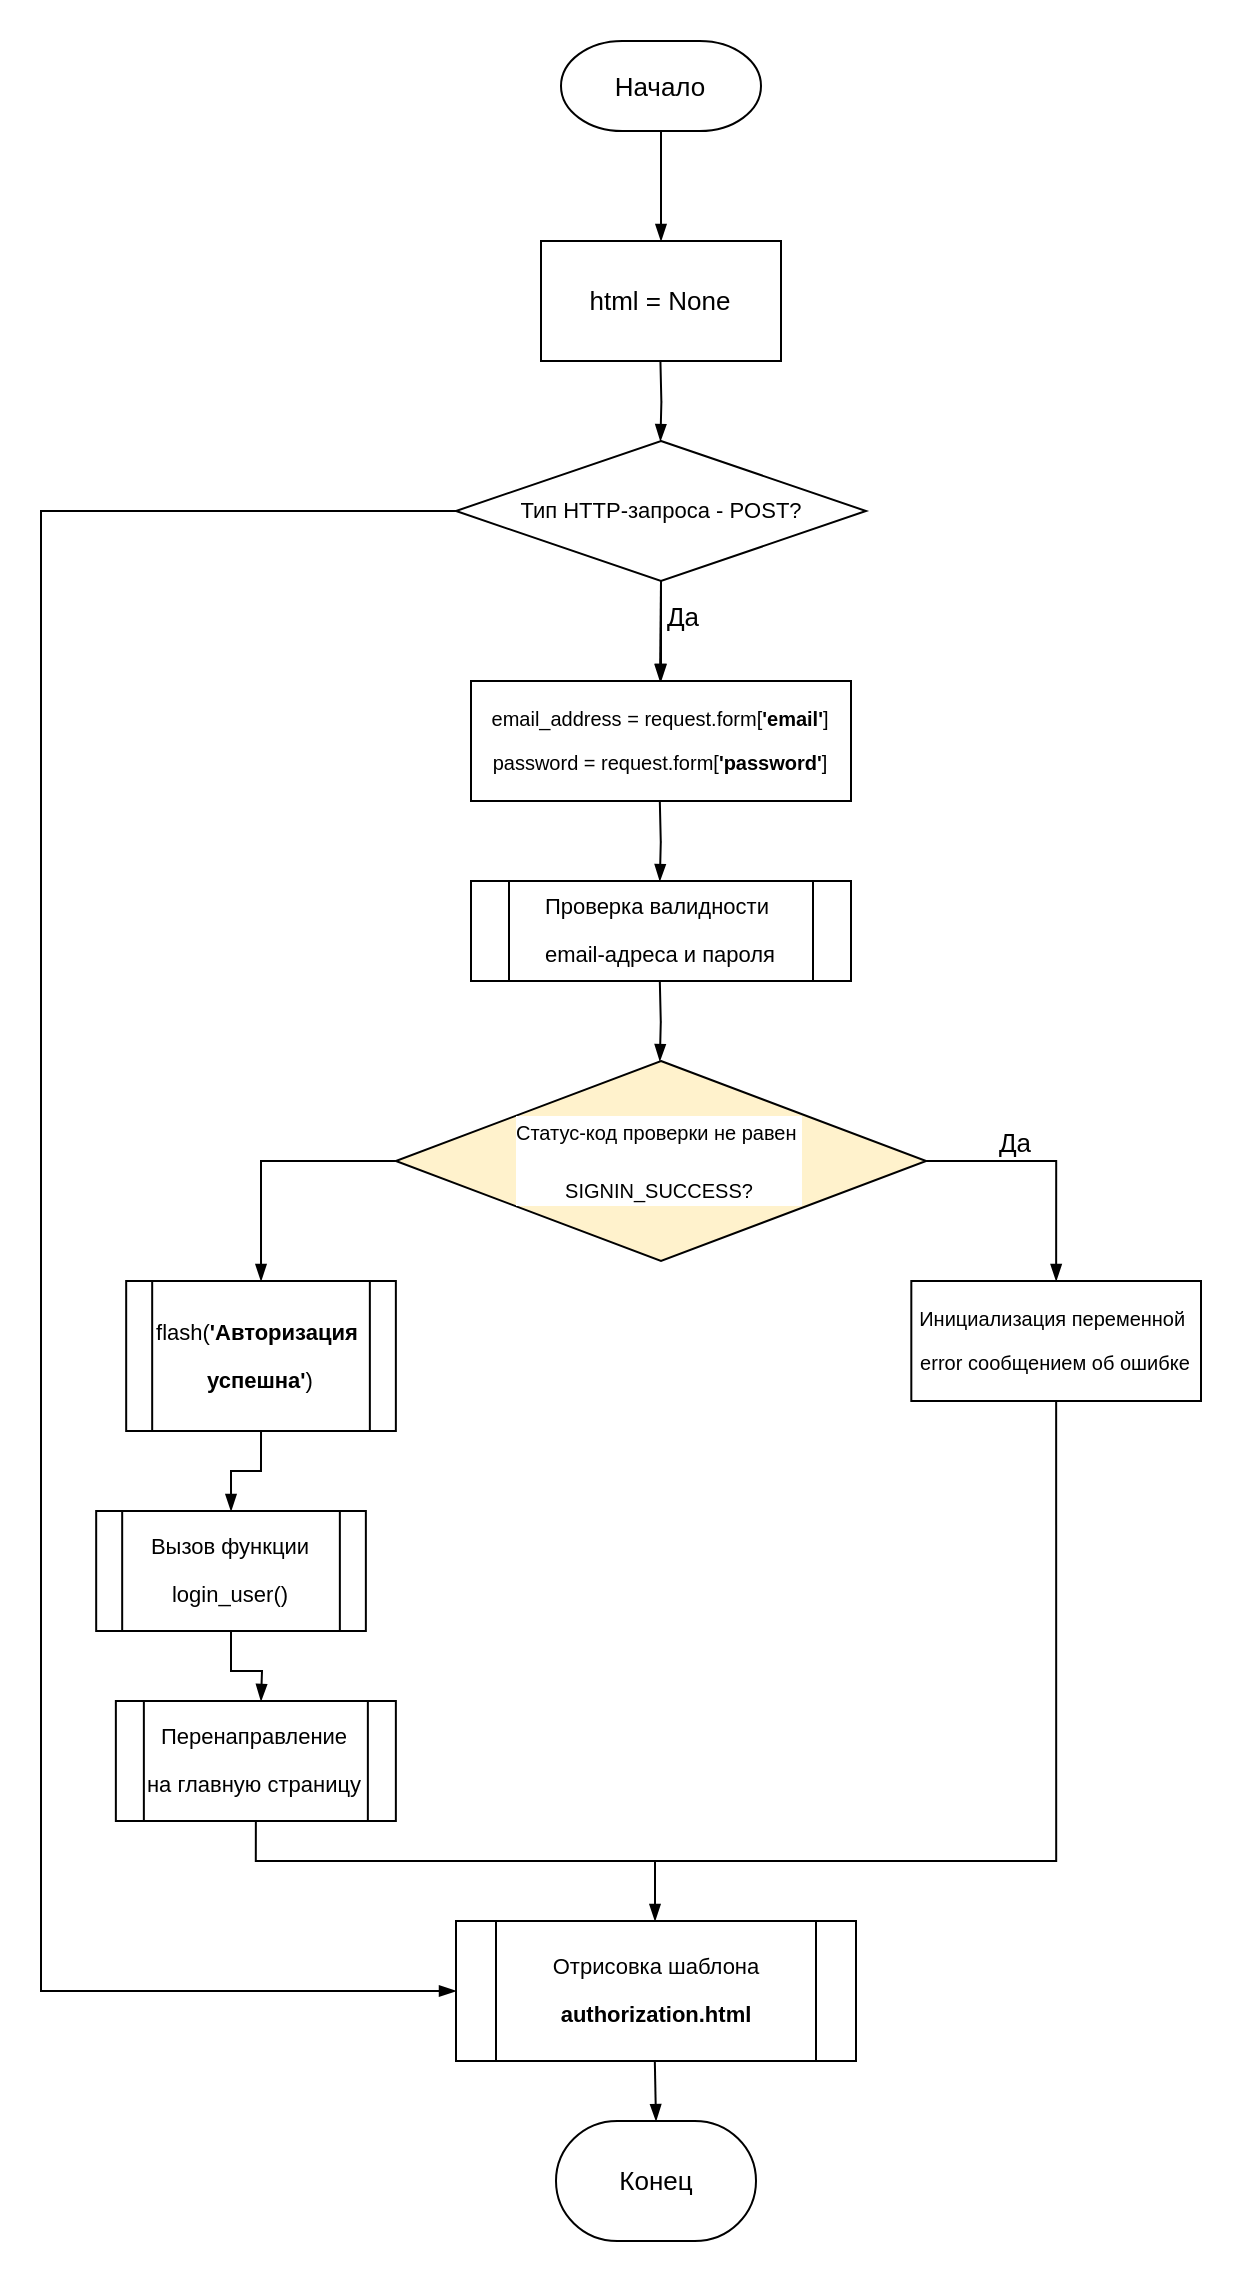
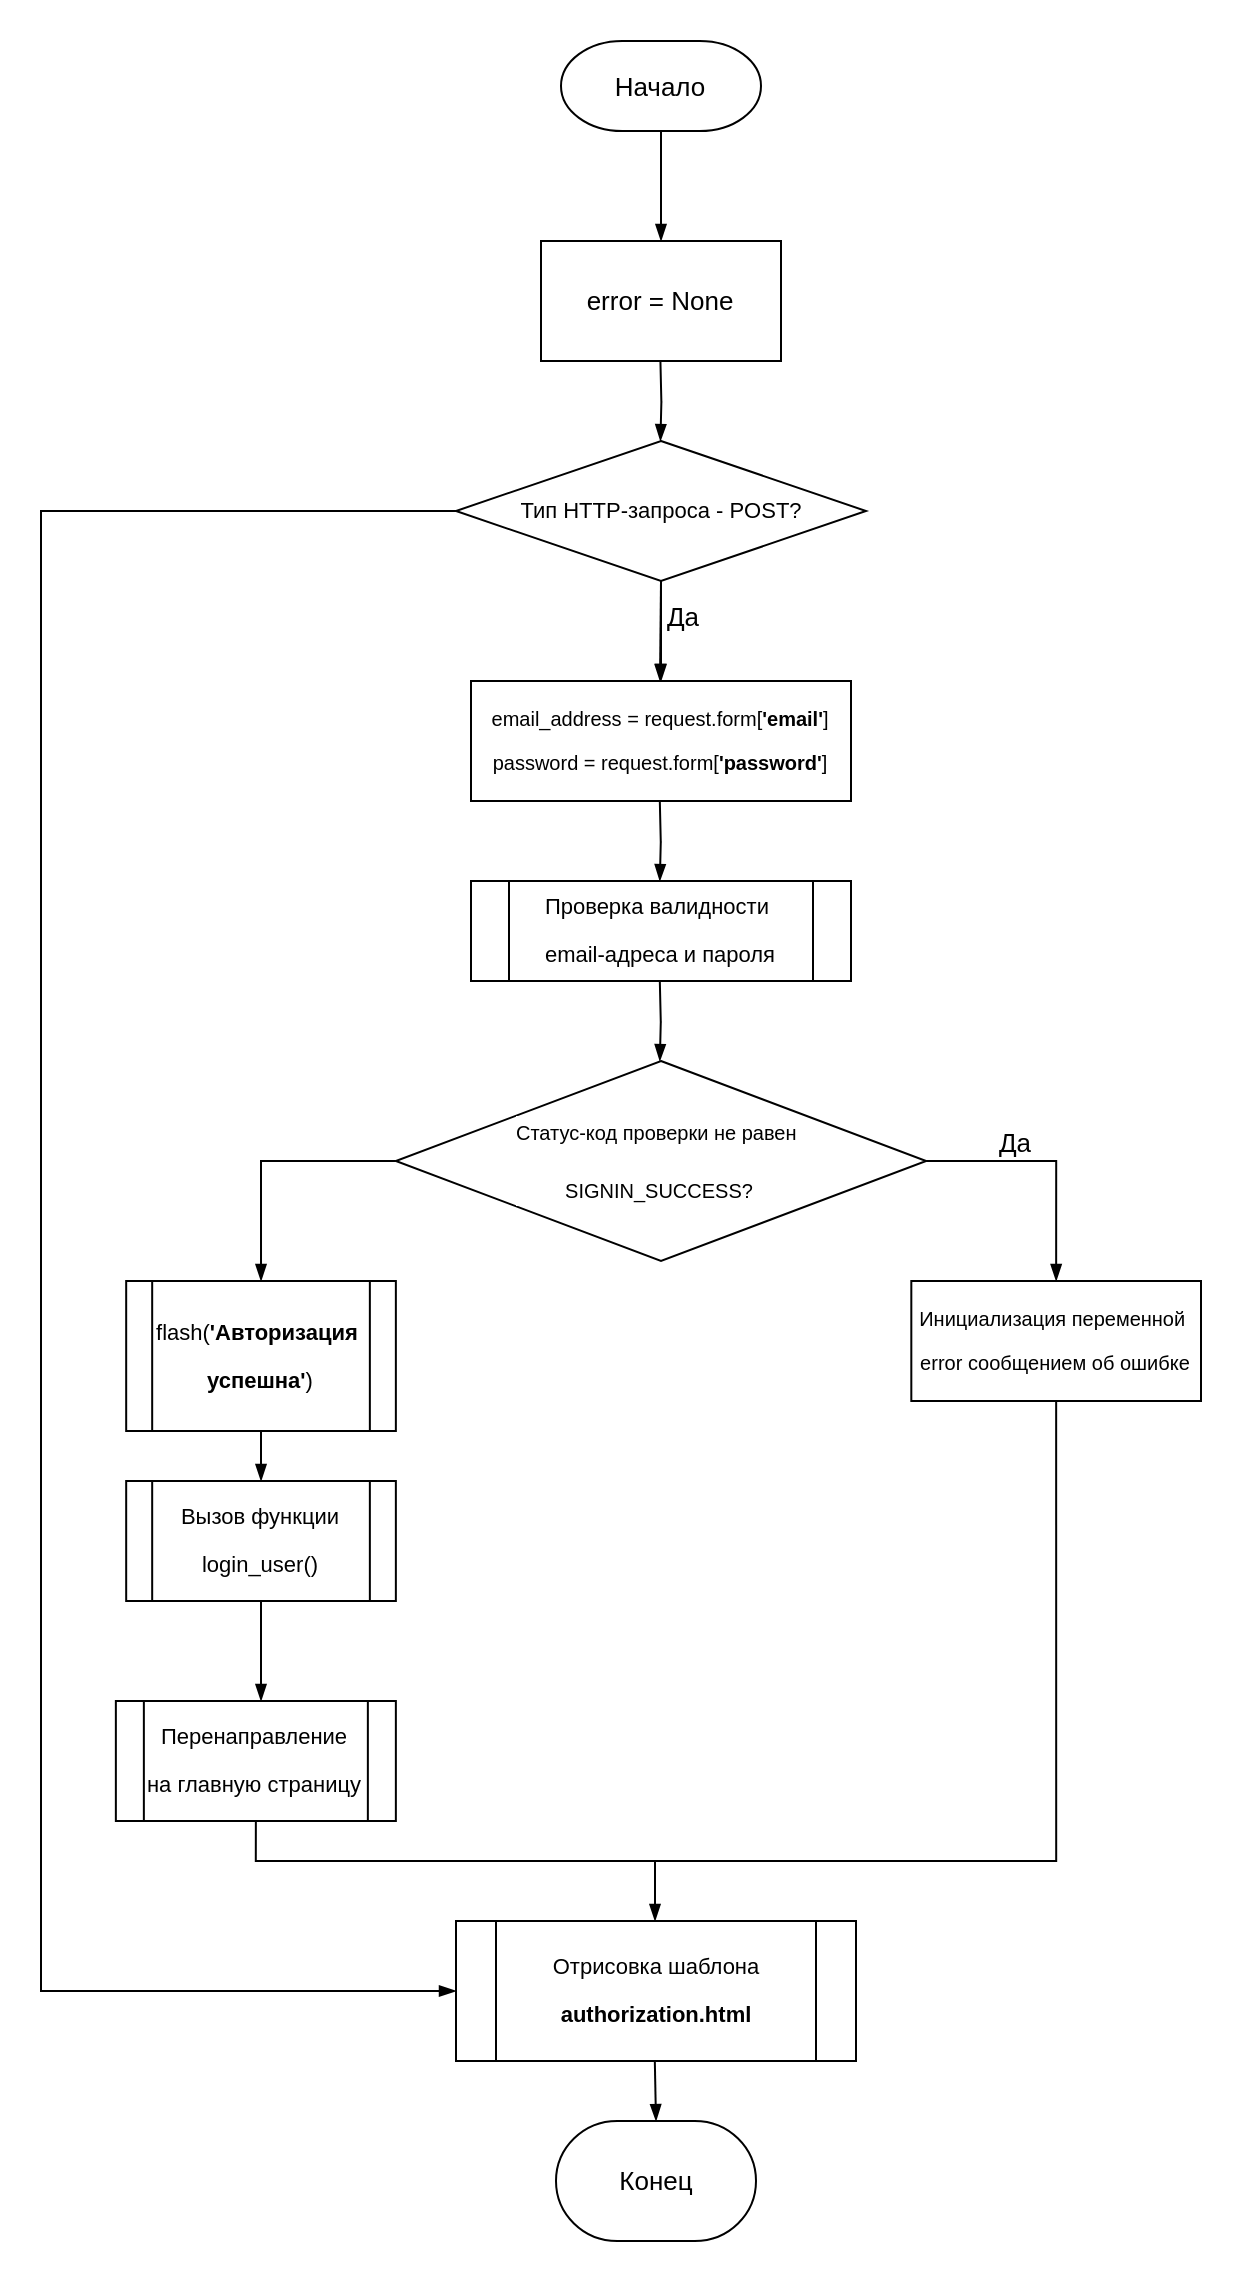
node "html = None": label "html = None" -> "error = None"
node "Статус-код проверки не равен SIGNIN_SUCCESS?": fillcolor #fff2cc -> #ffffff
node "Вызов функцииlogin_user()": moved (231, 1571) -> (261, 1541)
